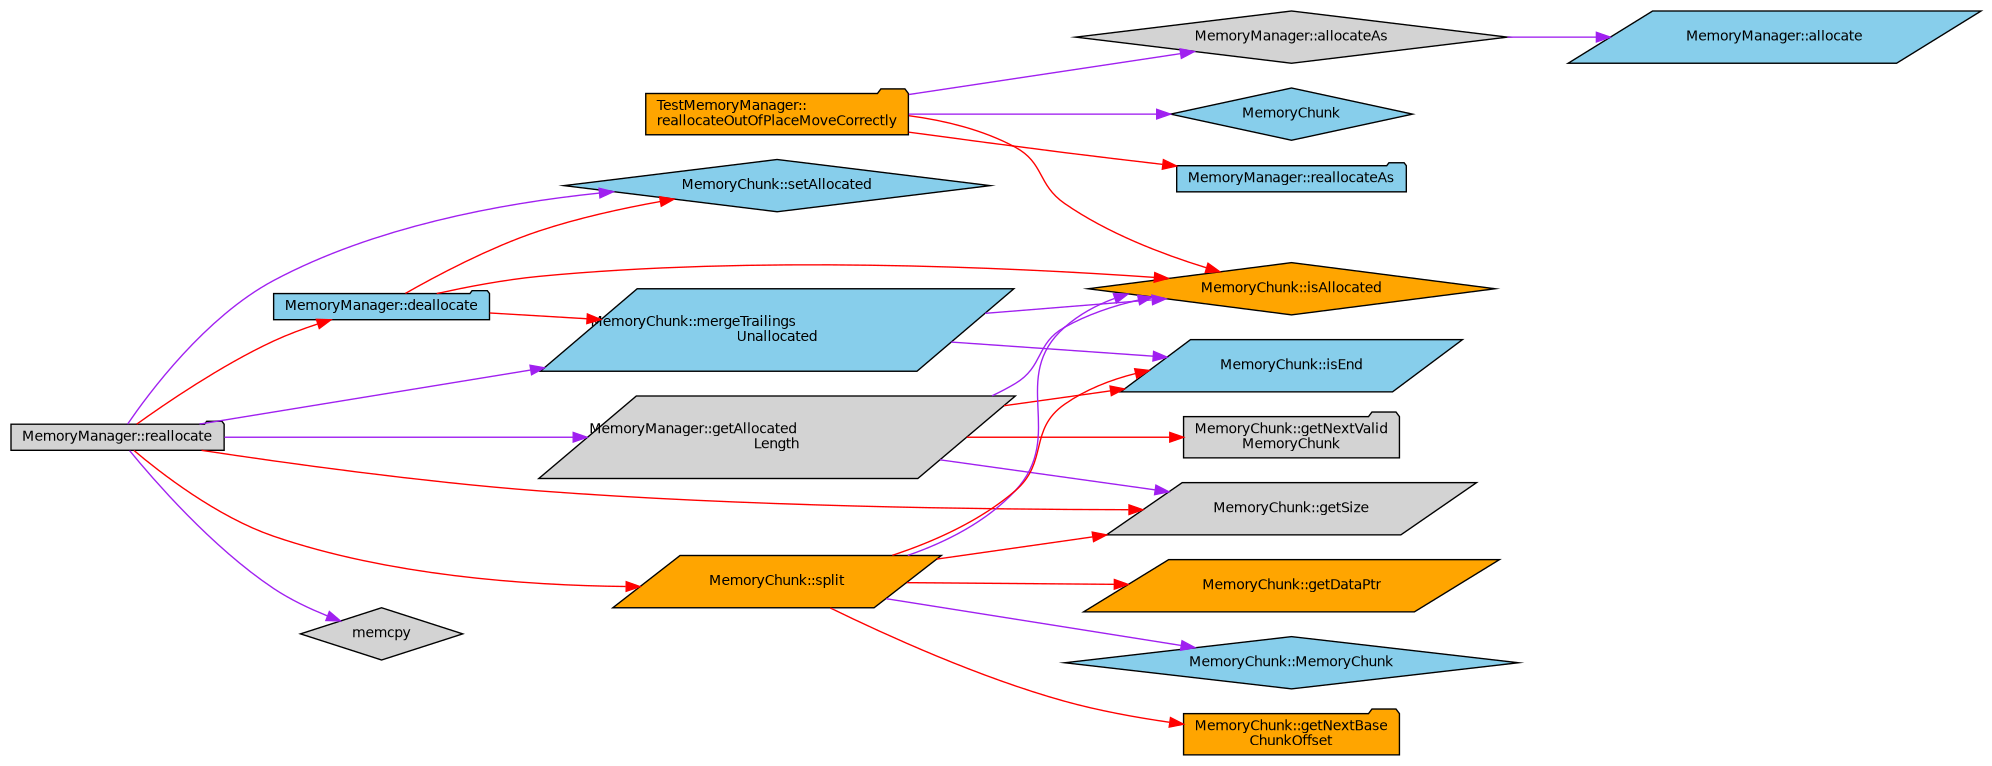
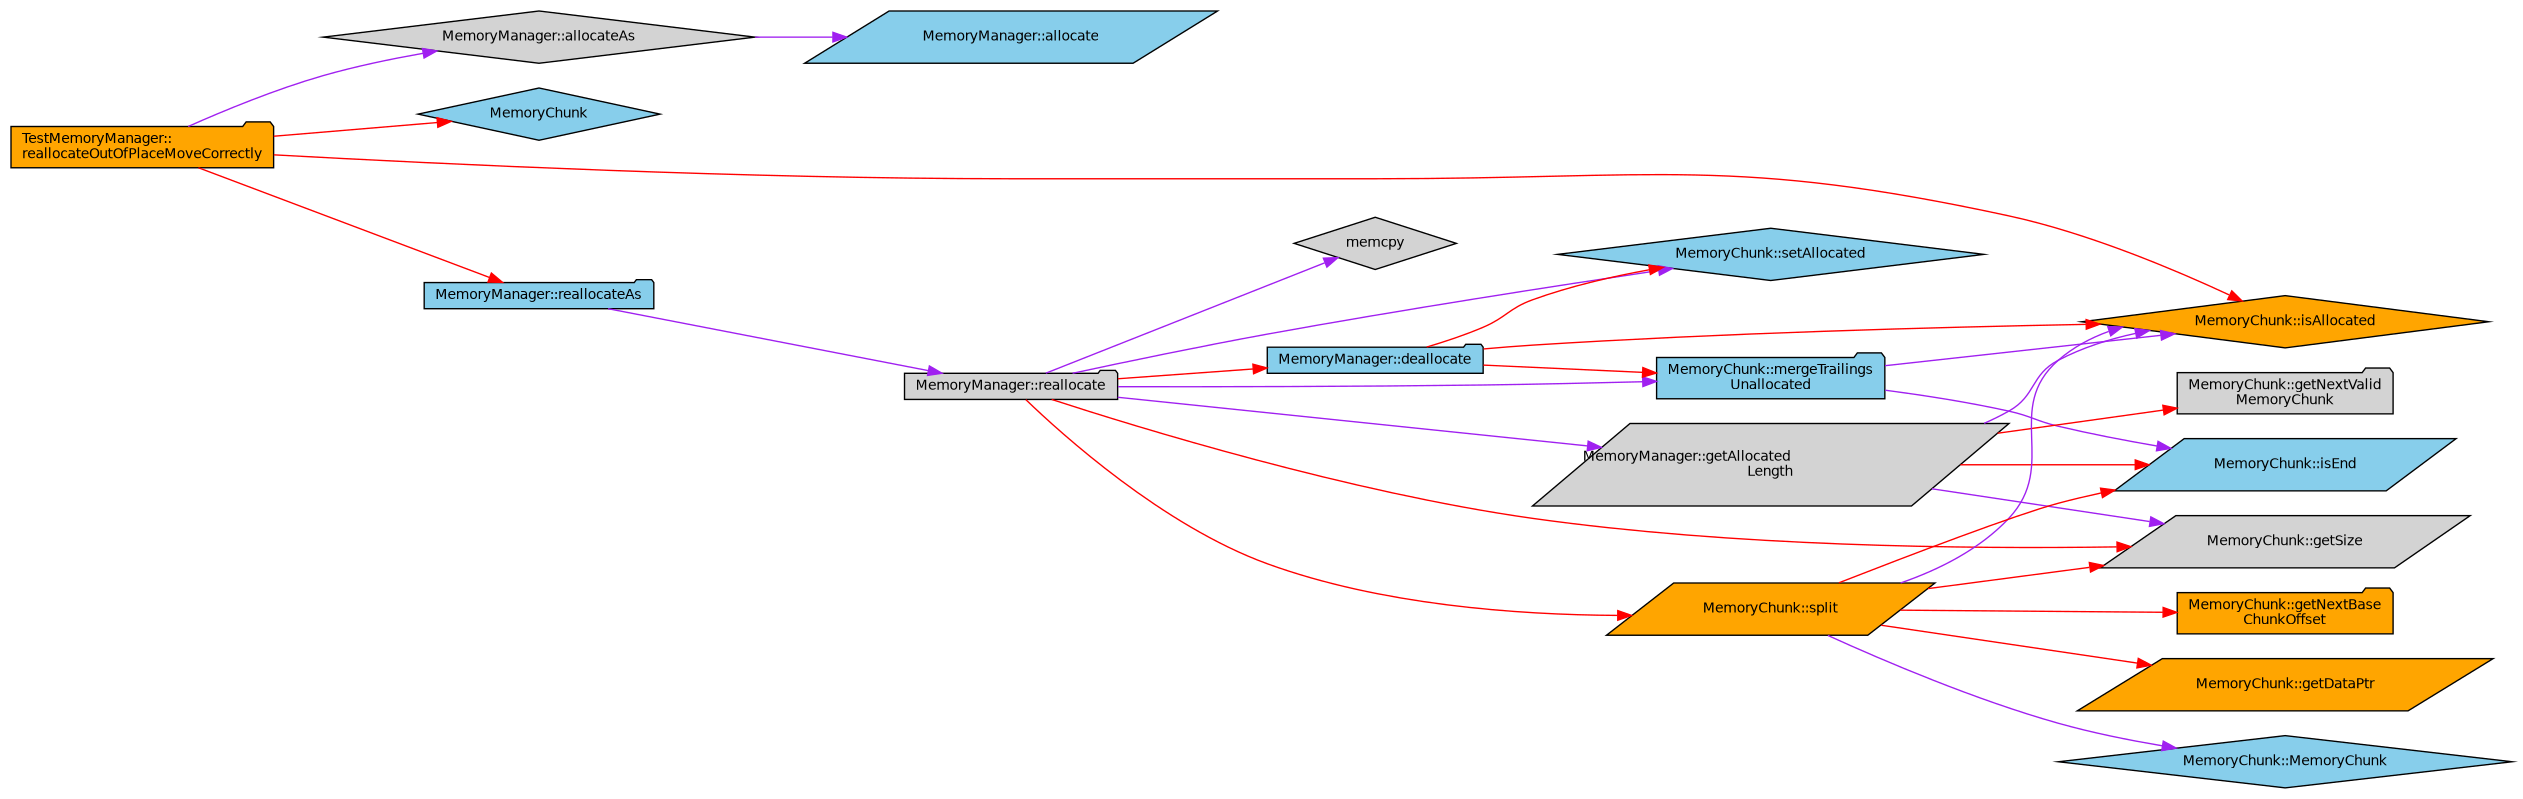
edge "TestMemoryManager:: reallocateOutOfPlaceMoveCorrectly" -> "MemoryChunk": color purple -> red
node "MemoryChunk::mergeTrailings Unallocated": shape parallelogram -> folder
edge "MemoryManager::reallocateAs" -> "MemoryManager::reallocate": added
